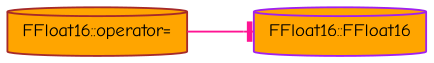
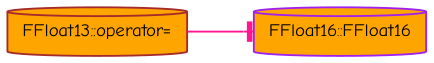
node "FFloat16::operator=": label "FFloat16::operator=" -> "FFloat13::operator="
